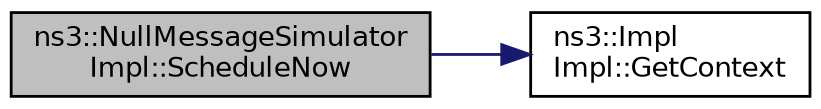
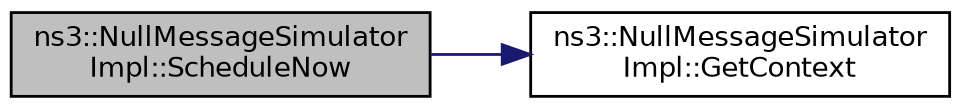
node "ns3::Impl Impl::GetContext": label "ns3::Impl Impl::GetContext" -> "ns3::NullMessageSimulator Impl::GetContext"
